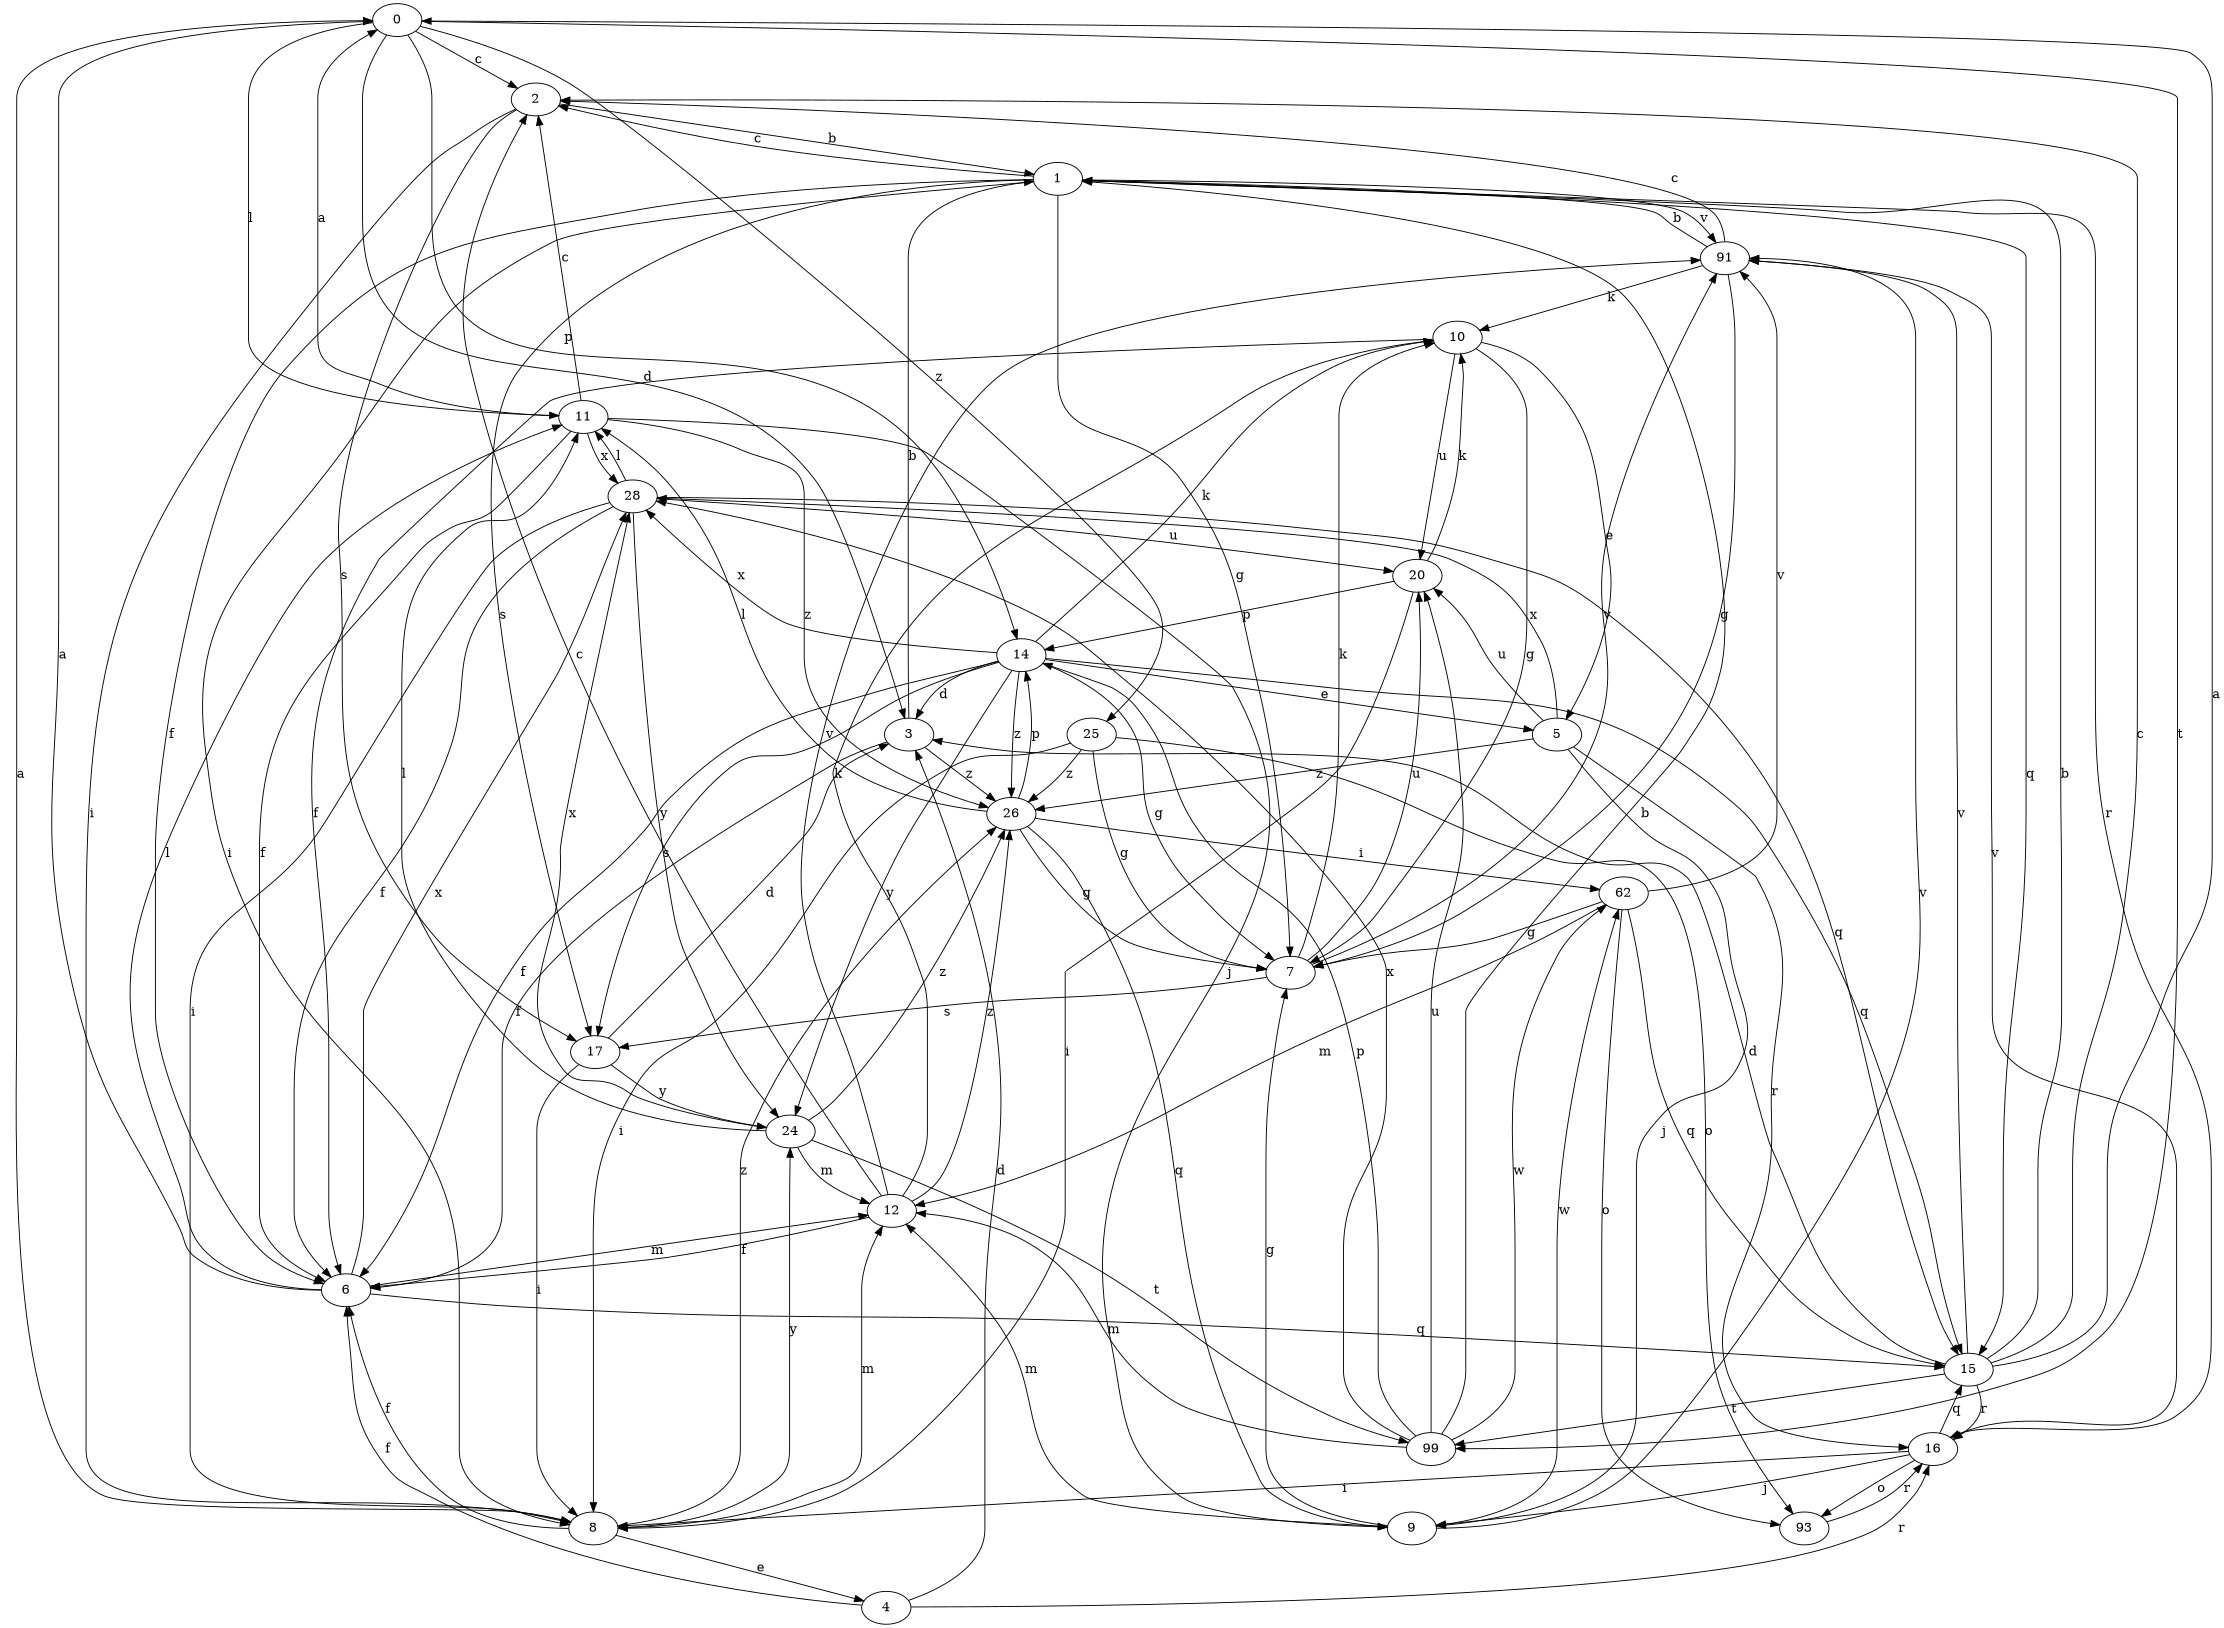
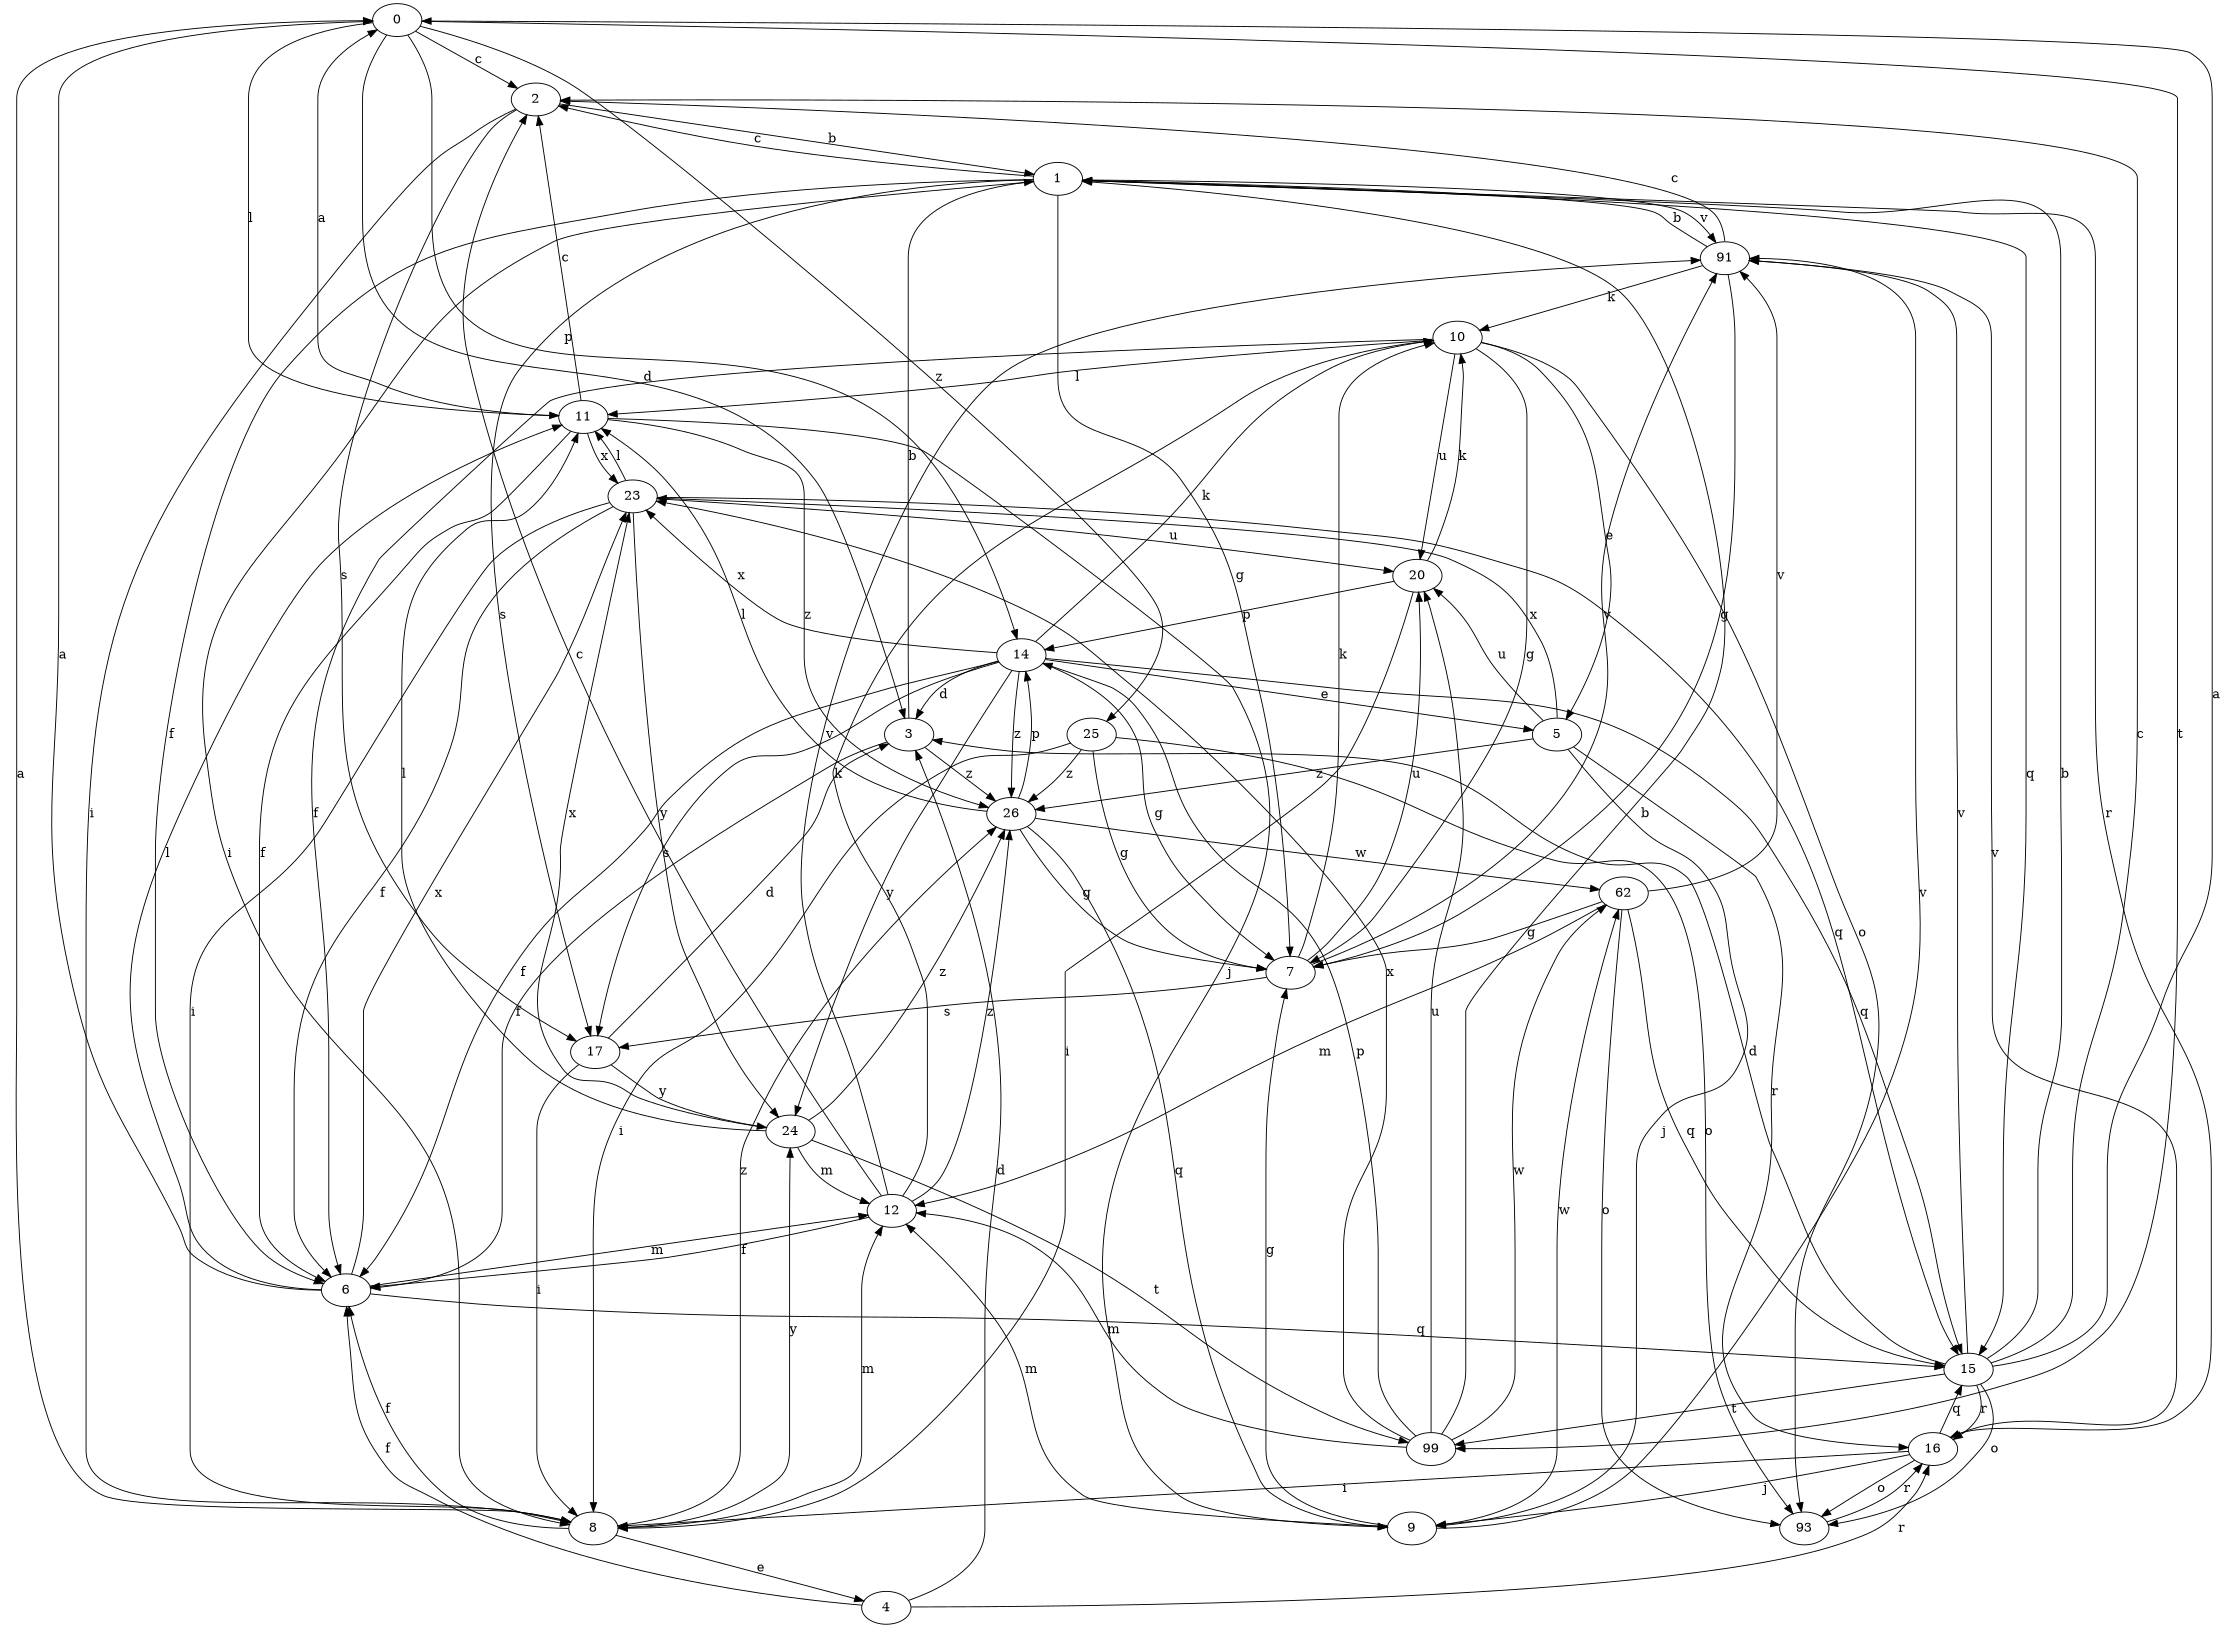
edge "10" -> "11": added, label "l"
node "28": label "28" -> "23"
edge "26" -> "62": label "i" -> "w"
edge "10" -> "93": added, label "o"
edge "15" -> "93": added, label "o"
